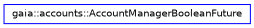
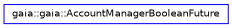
node "gaia::accounts::AccountManagerBooleanFuture": label "gaia::accounts::AccountManagerBooleanFuture" -> "gaia::gaia::AccountManagerBooleanFuture"
